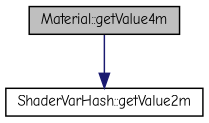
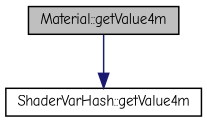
node "ShaderVarHash::getValue2m": label "ShaderVarHash::getValue2m" -> "ShaderVarHash::getValue4m"
